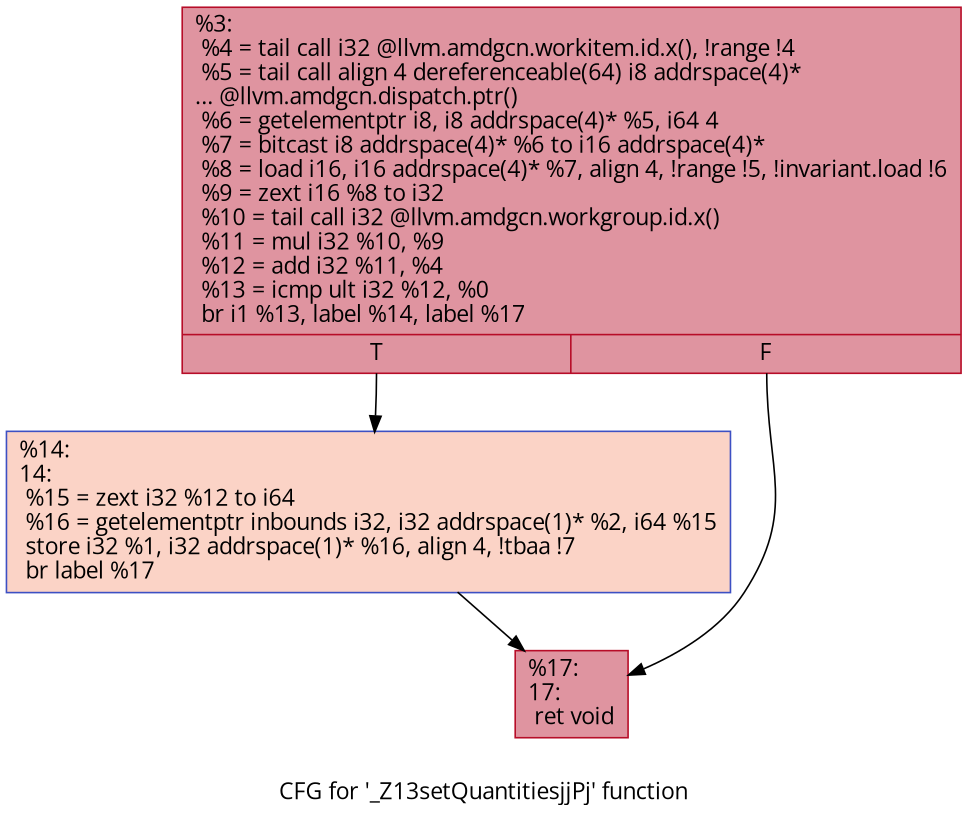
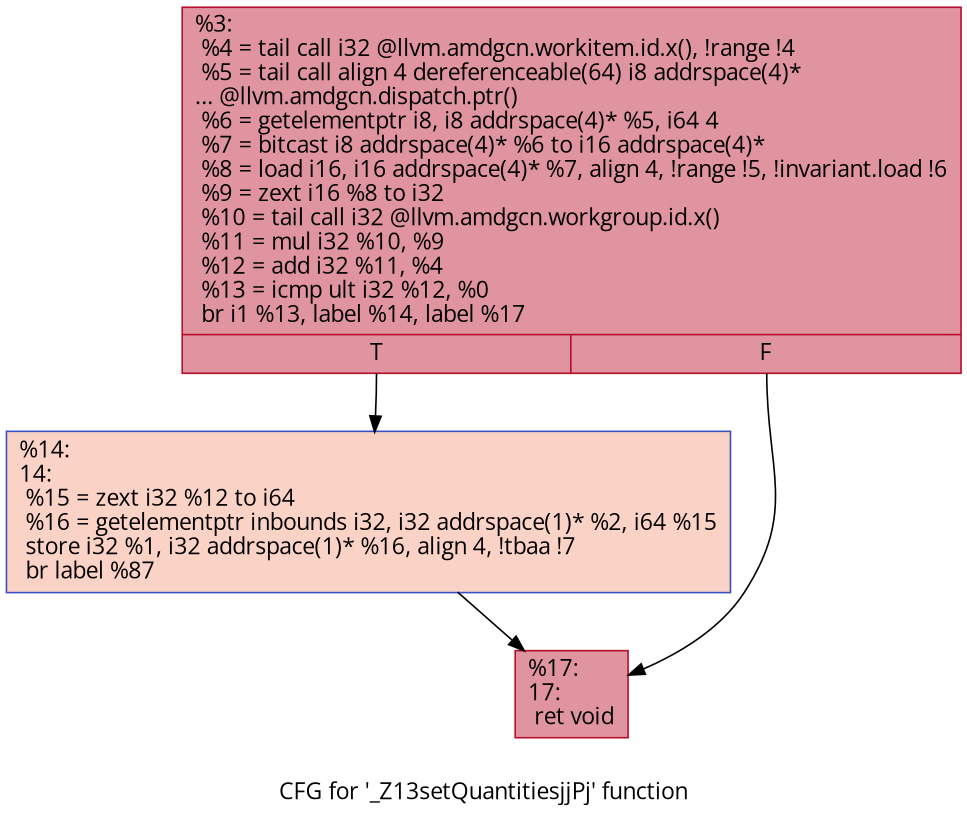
node "%14:": text "br label %17" -> "br label %87"
